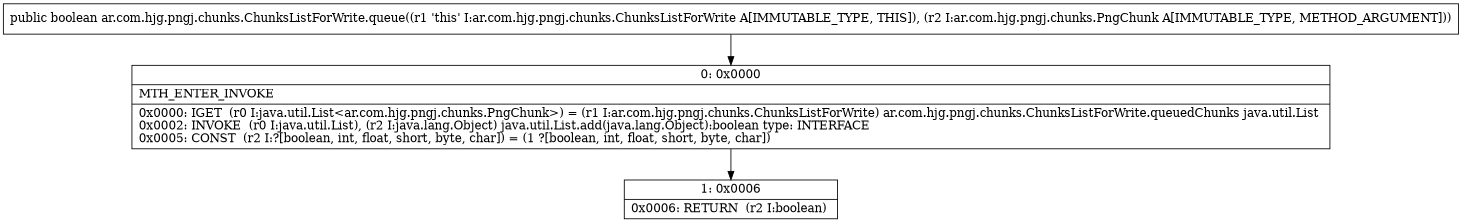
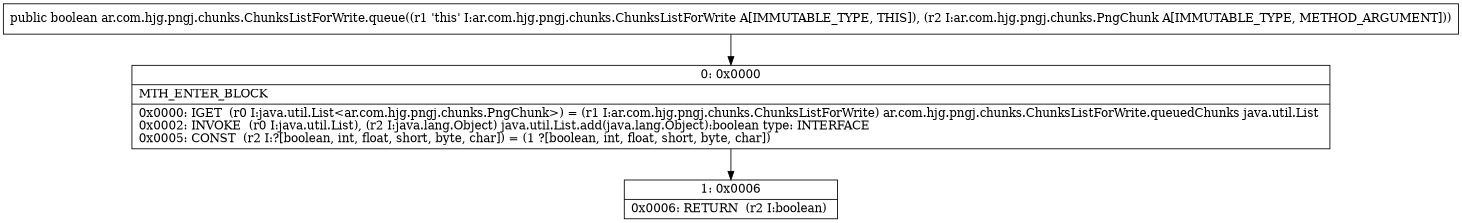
node "0: 0x0000": text "MTH_ENTER_INVOKE" -> "MTH_ENTER_BLOCK"
